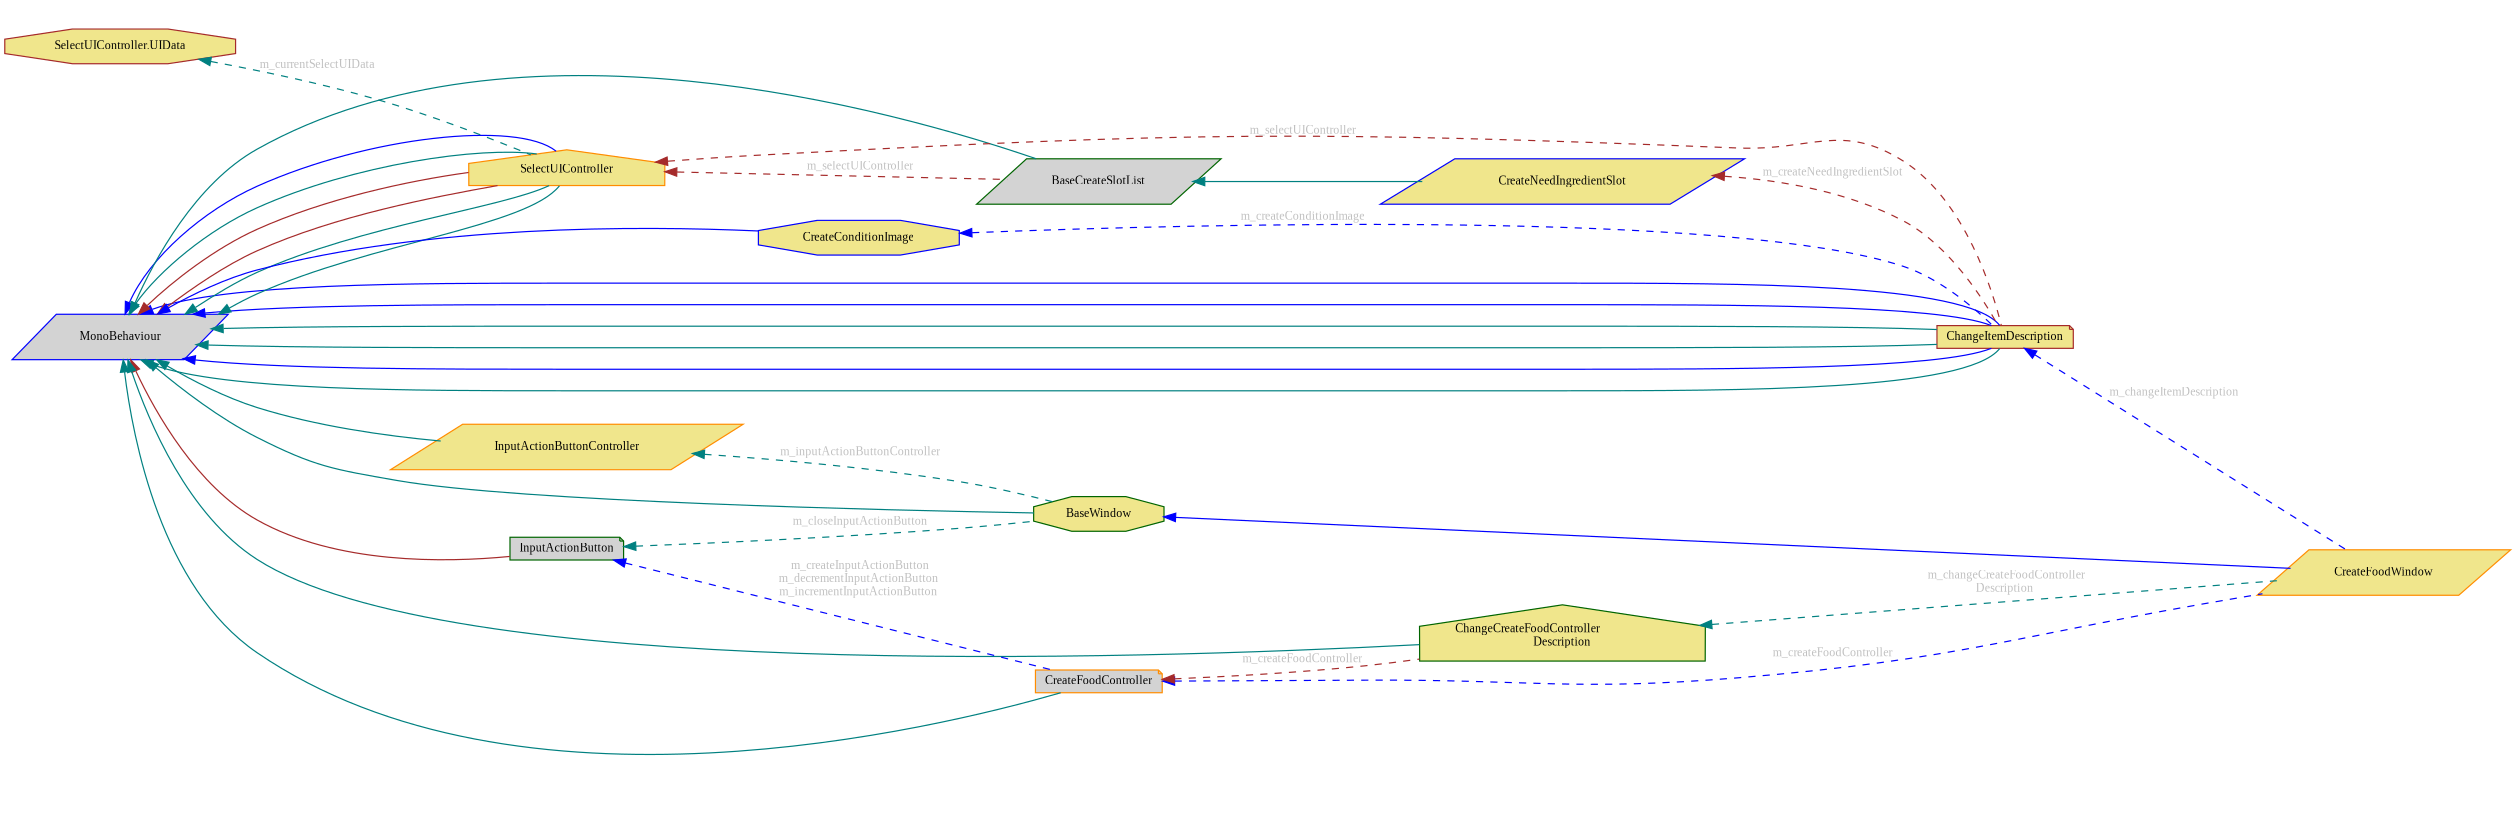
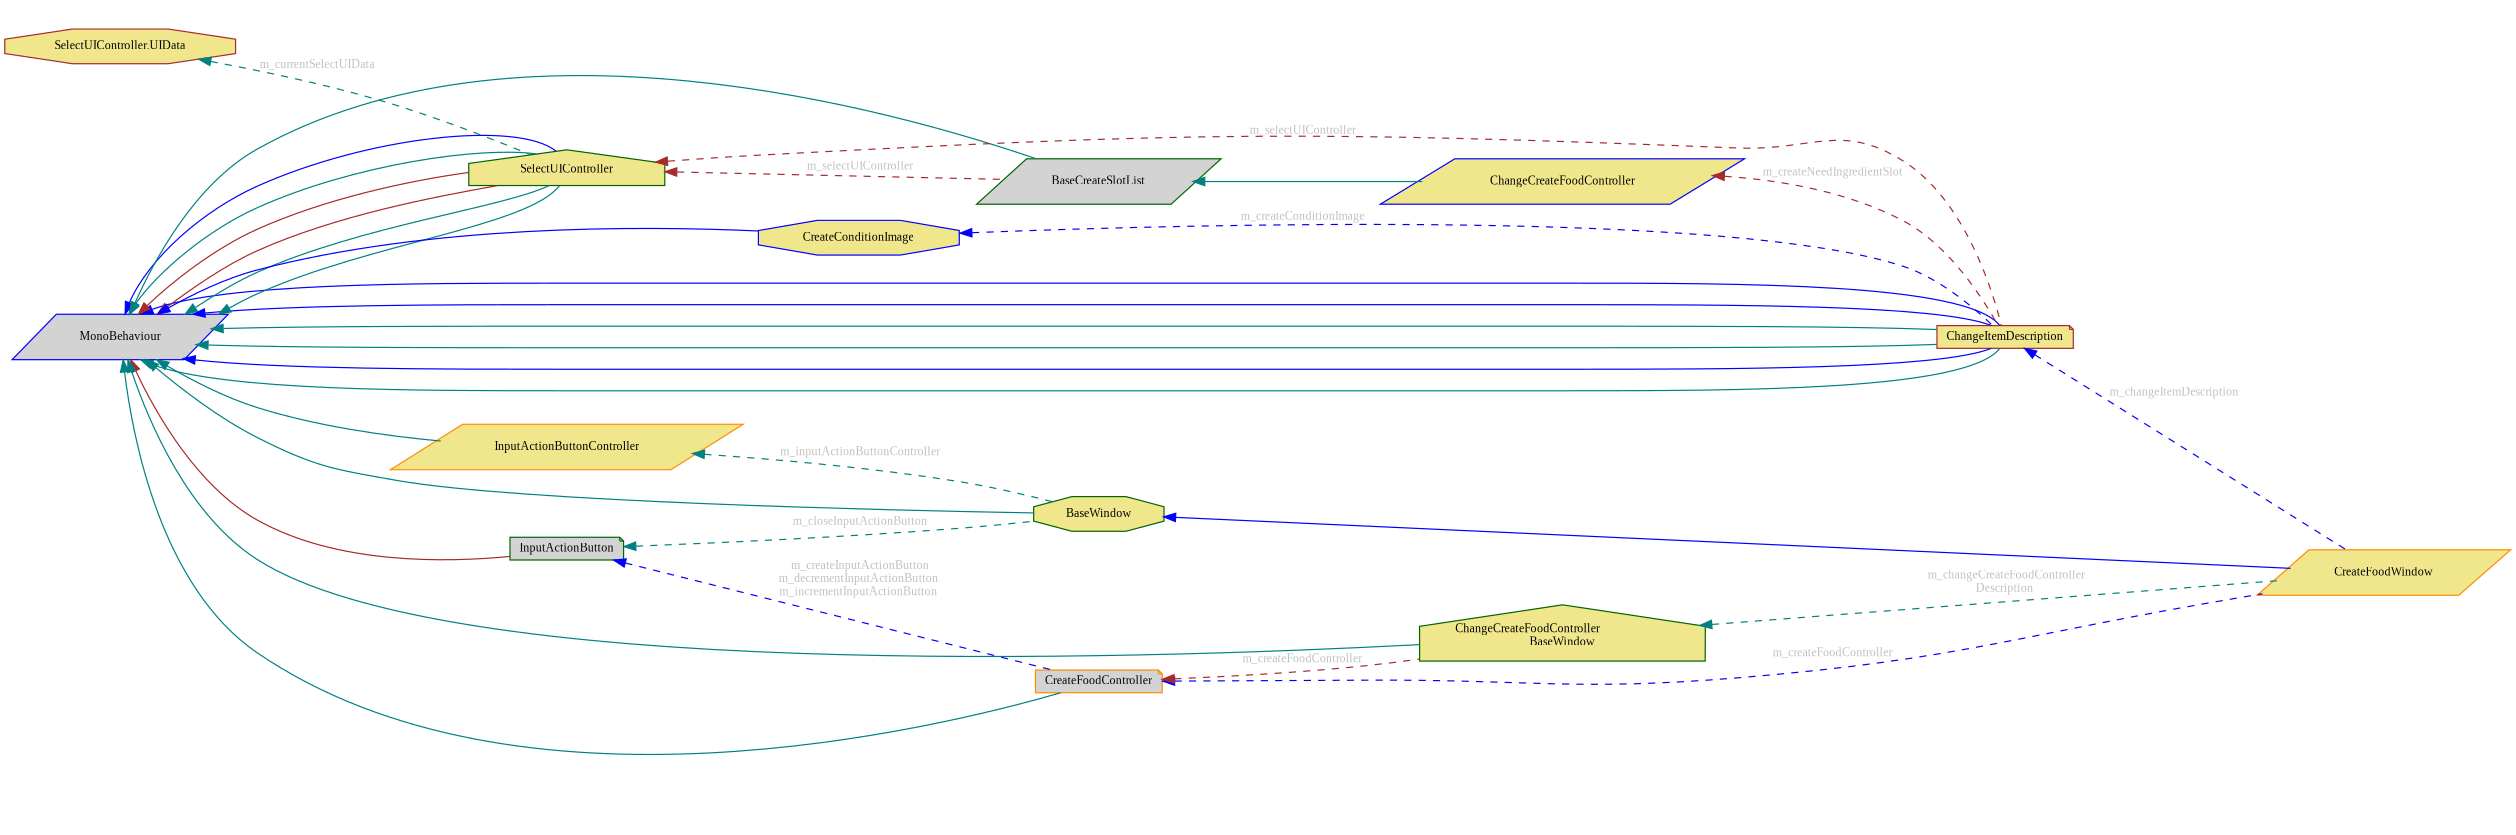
node "SelectUIController": color darkorange -> darkgreen
node "CreateNeedIngredientSlot": label "CreateNeedIngredientSlot" -> "ChangeCreateFoodController"
node "ChangeCreateFoodController Description": label "ChangeCreateFoodController Description" -> "ChangeCreateFoodController BaseWindow"
